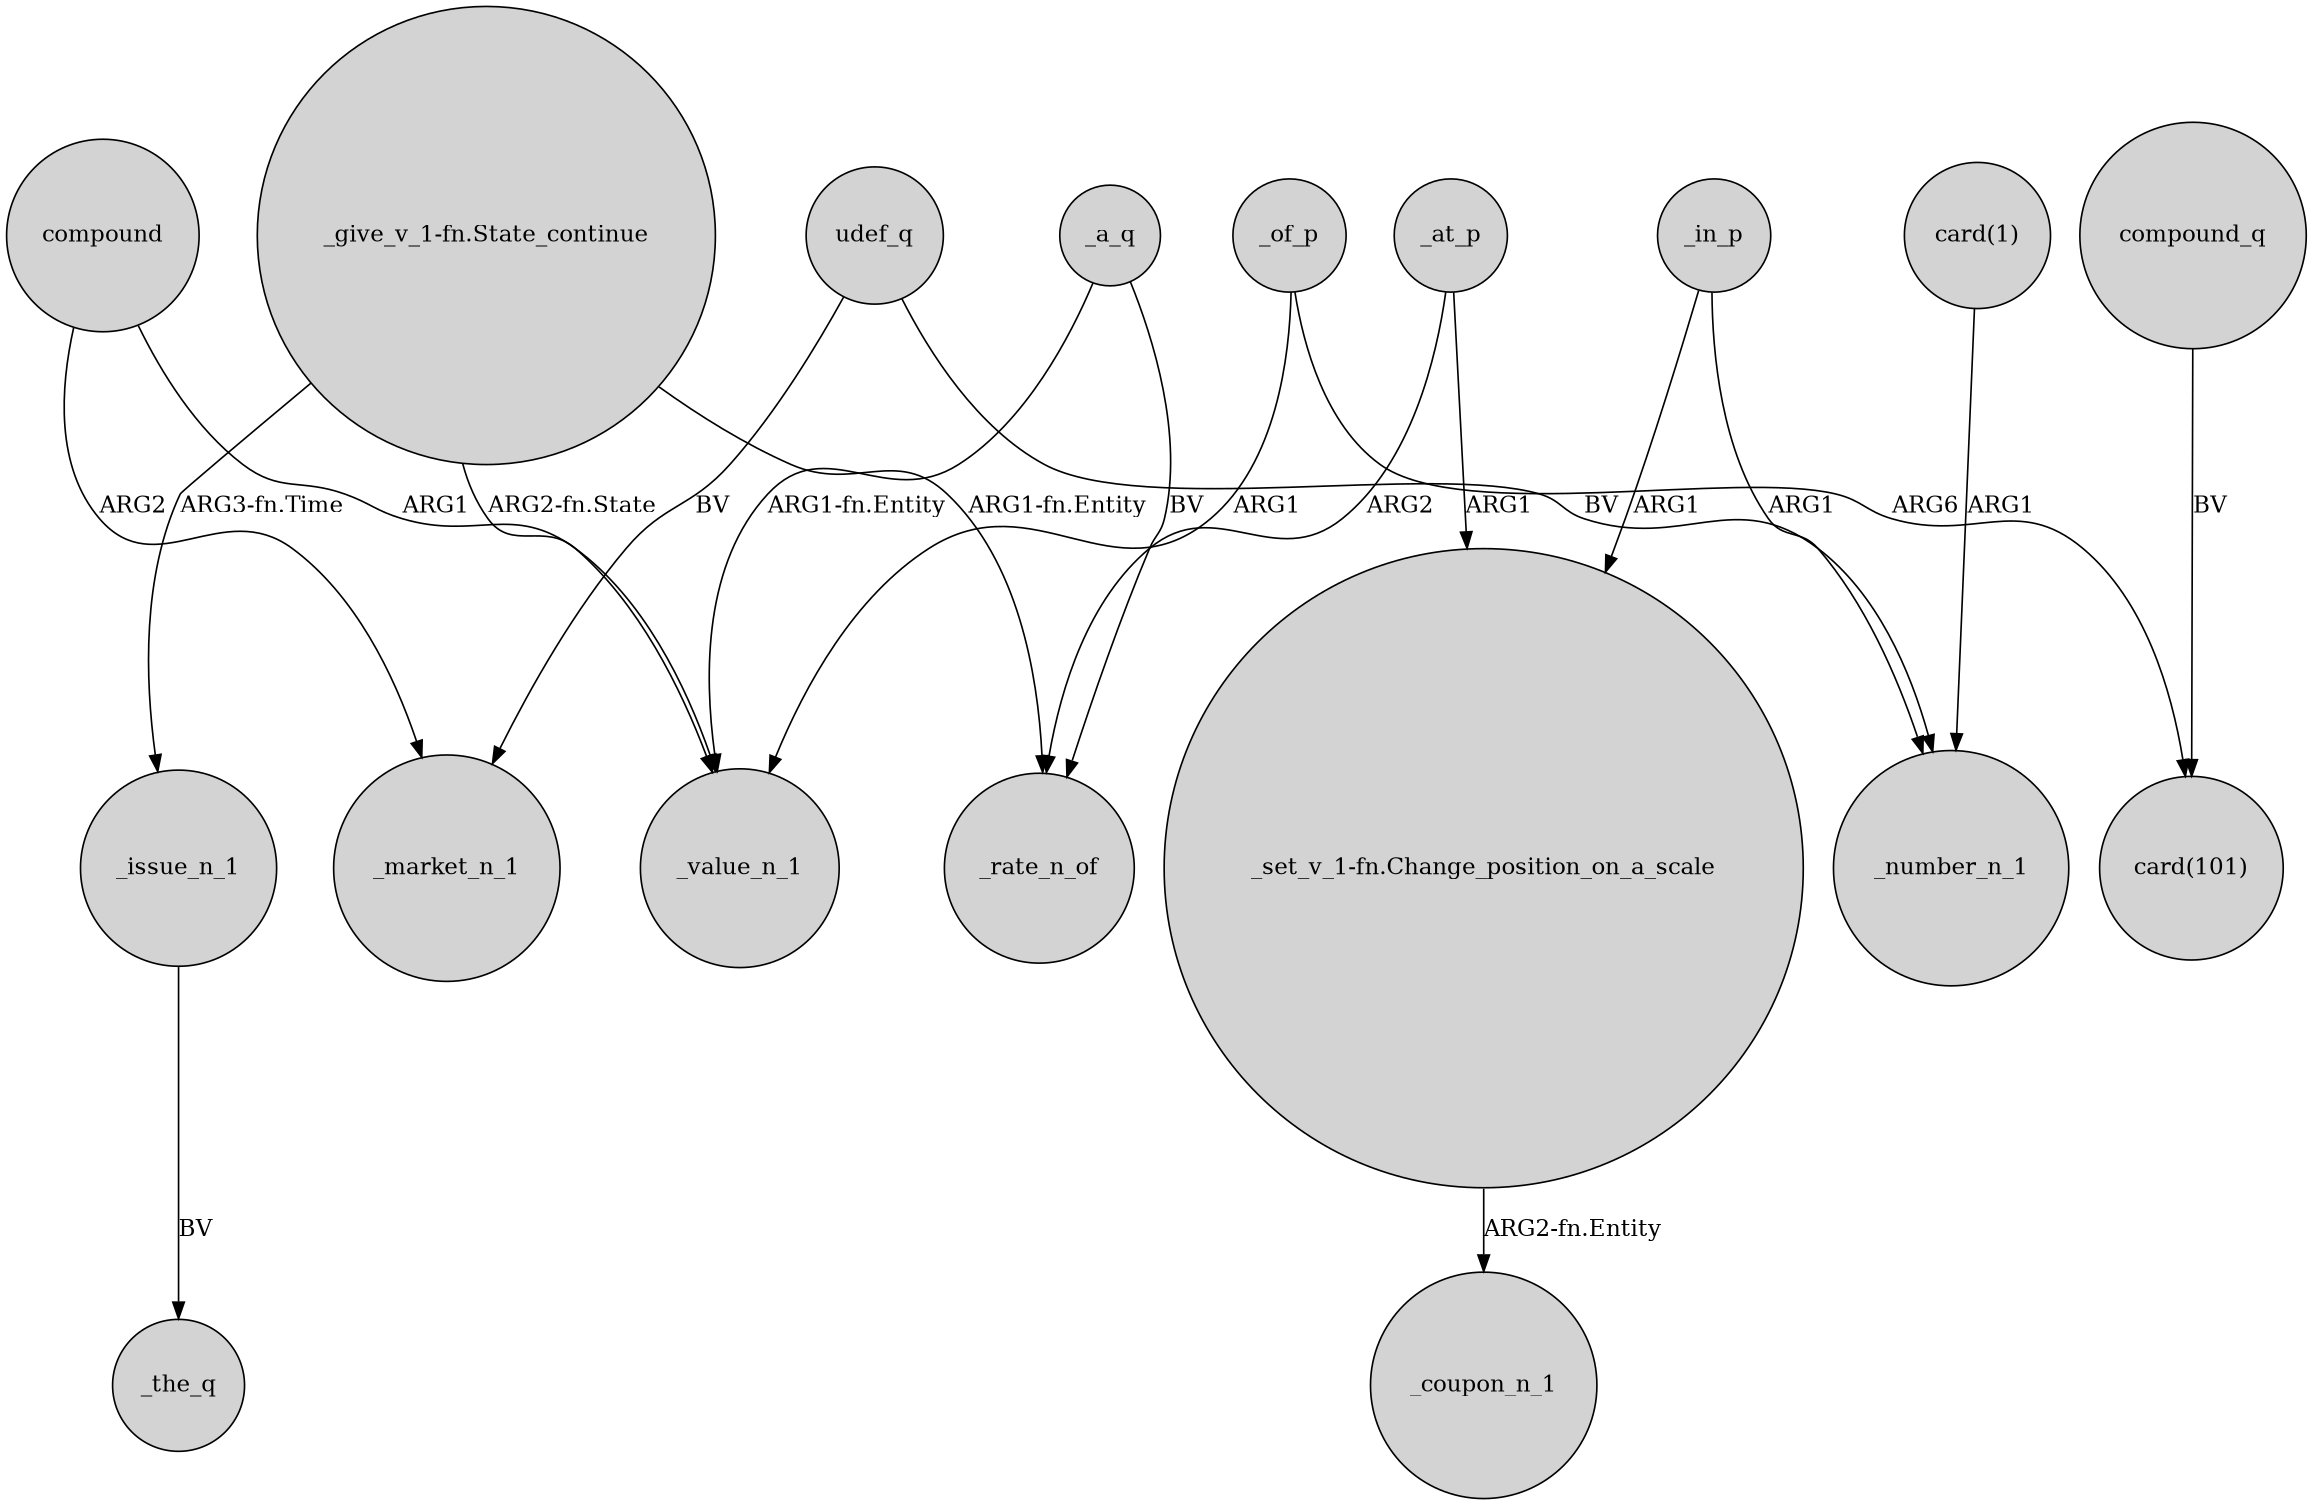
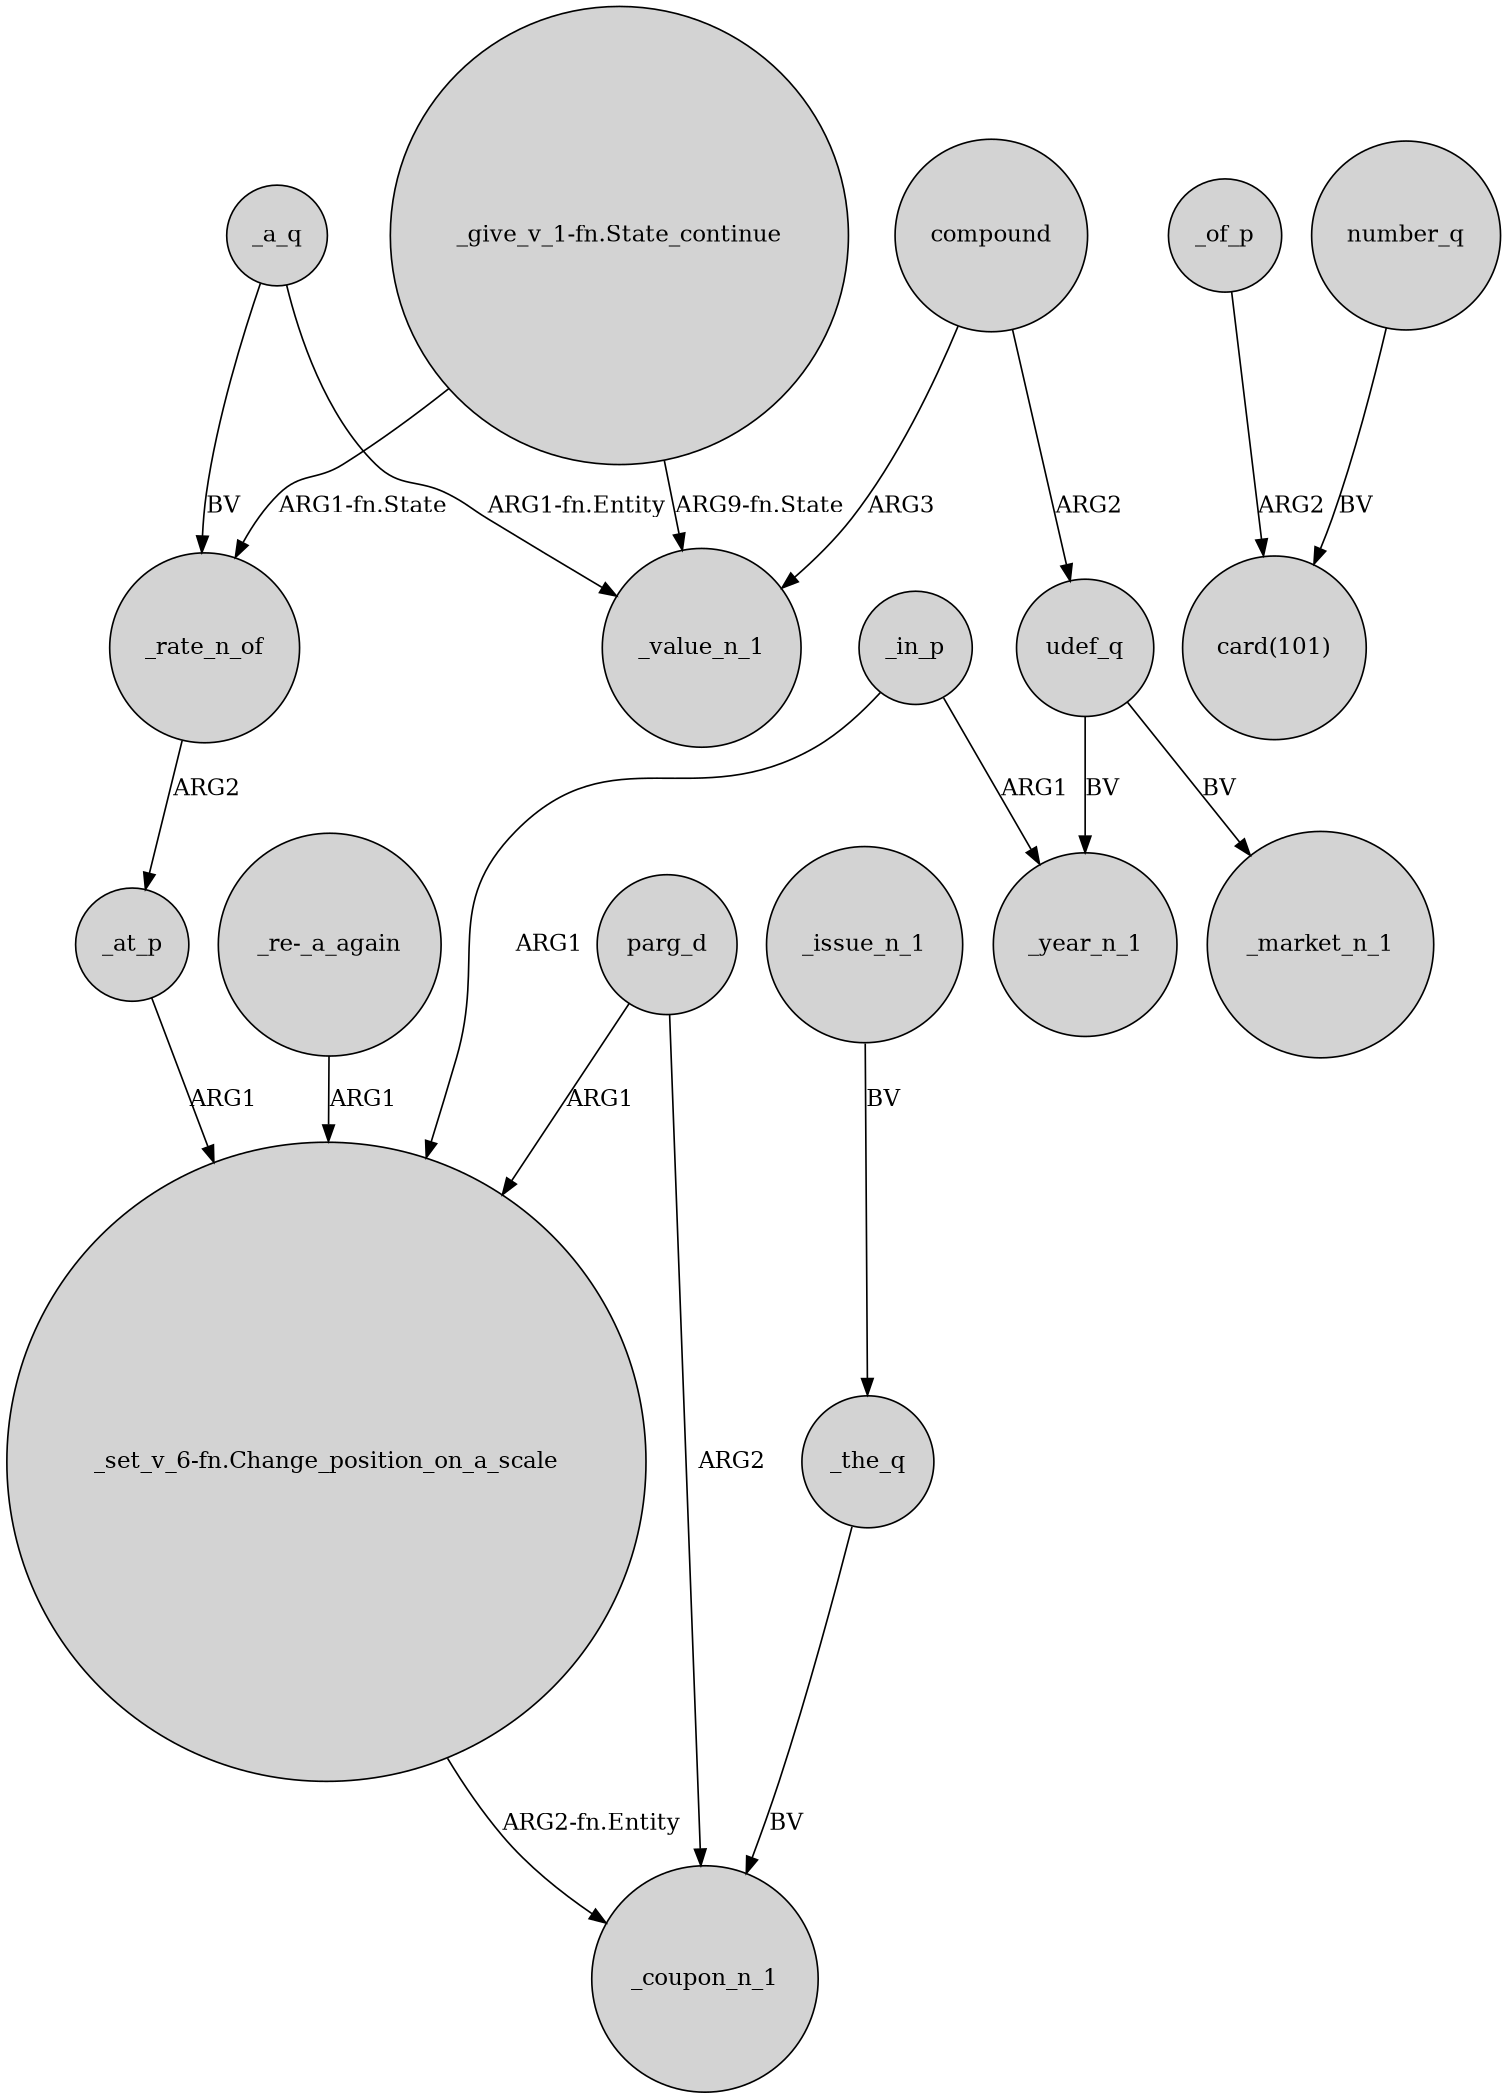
node "card(1)": removed
node "compound_q": label "compound_q" -> "number_q"
edge "compound" -> "_value_n_1": label "ARG1" -> "ARG3"
edge "_give_v_1-fn.State_continue" -> "_value_n_1": label "ARG2-fn.State" -> "ARG9-fn.State"
edge "_give_v_1-fn.State_continue" -> "_rate_n_of": label "ARG1-fn.Entity" -> "ARG1-fn.State"
edge "_of_p" -> "card(101)": label "ARG6" -> "ARG2"
edge "_give_v_1-fn.State_continue" -> "_issue_n_1": removed, label "ARG3-fn.Time"
edge "compound" -> "_market_n_1": now "compound" -> "udef_q"
edge "_at_p" -> "_rate_n_of": reversed
edge "_of_p" -> "_value_n_1": removed, label "ARG1"
node "_set_v_1-fn.Change_position_on_a_scale": label "_set_v_1-fn.Change_position_on_a_scale" -> "_set_v_6-fn.Change_position_on_a_scale"
node "_number_n_1": label "_number_n_1" -> "_year_n_1"
node "_re-_a_again": added
node "parg_d": added
edge "_the_q" -> "_coupon_n_1": added, label "BV"
